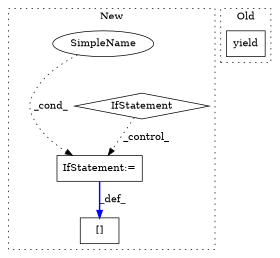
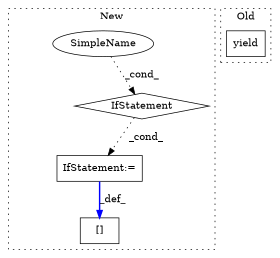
edge "SimpleName" -> "IfStatement:=": now "SimpleName" -> "IfStatement"
edge "IfStatement" -> "IfStatement:=": label "_control_" -> "_cond_"
